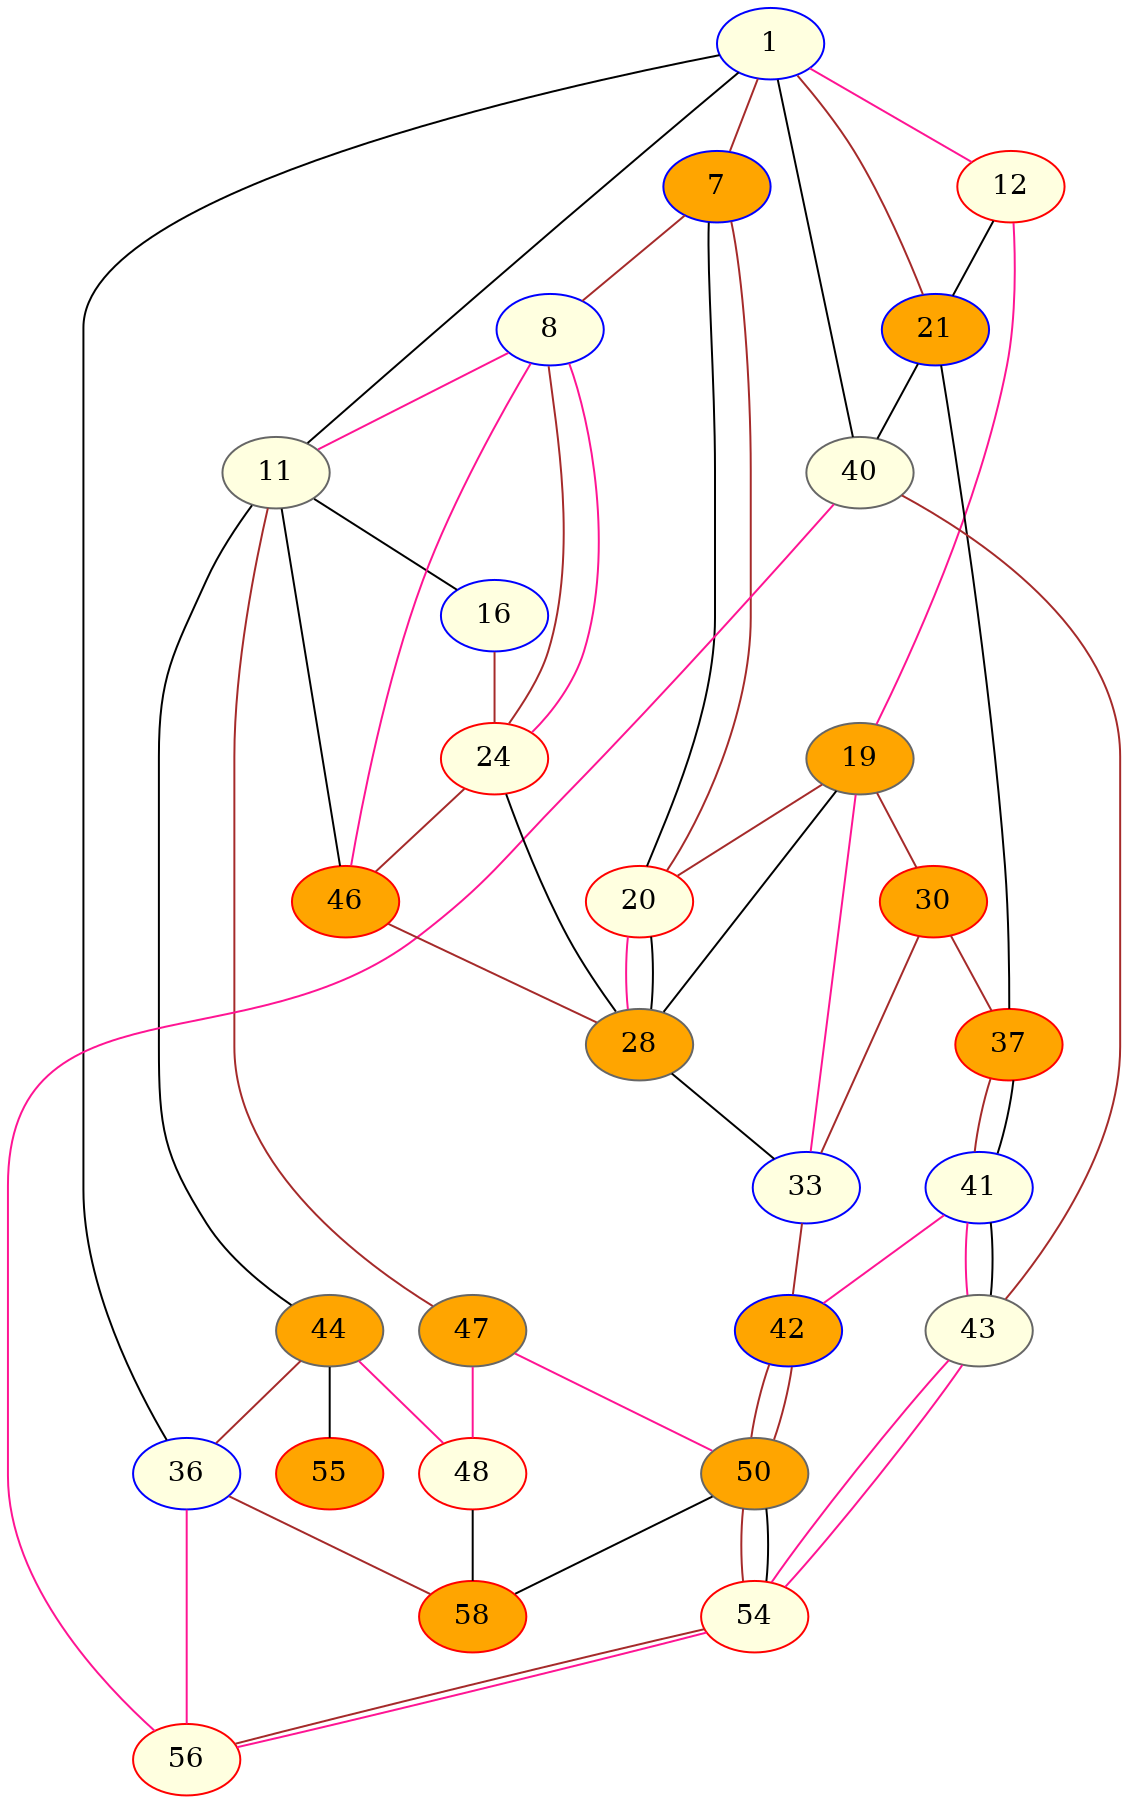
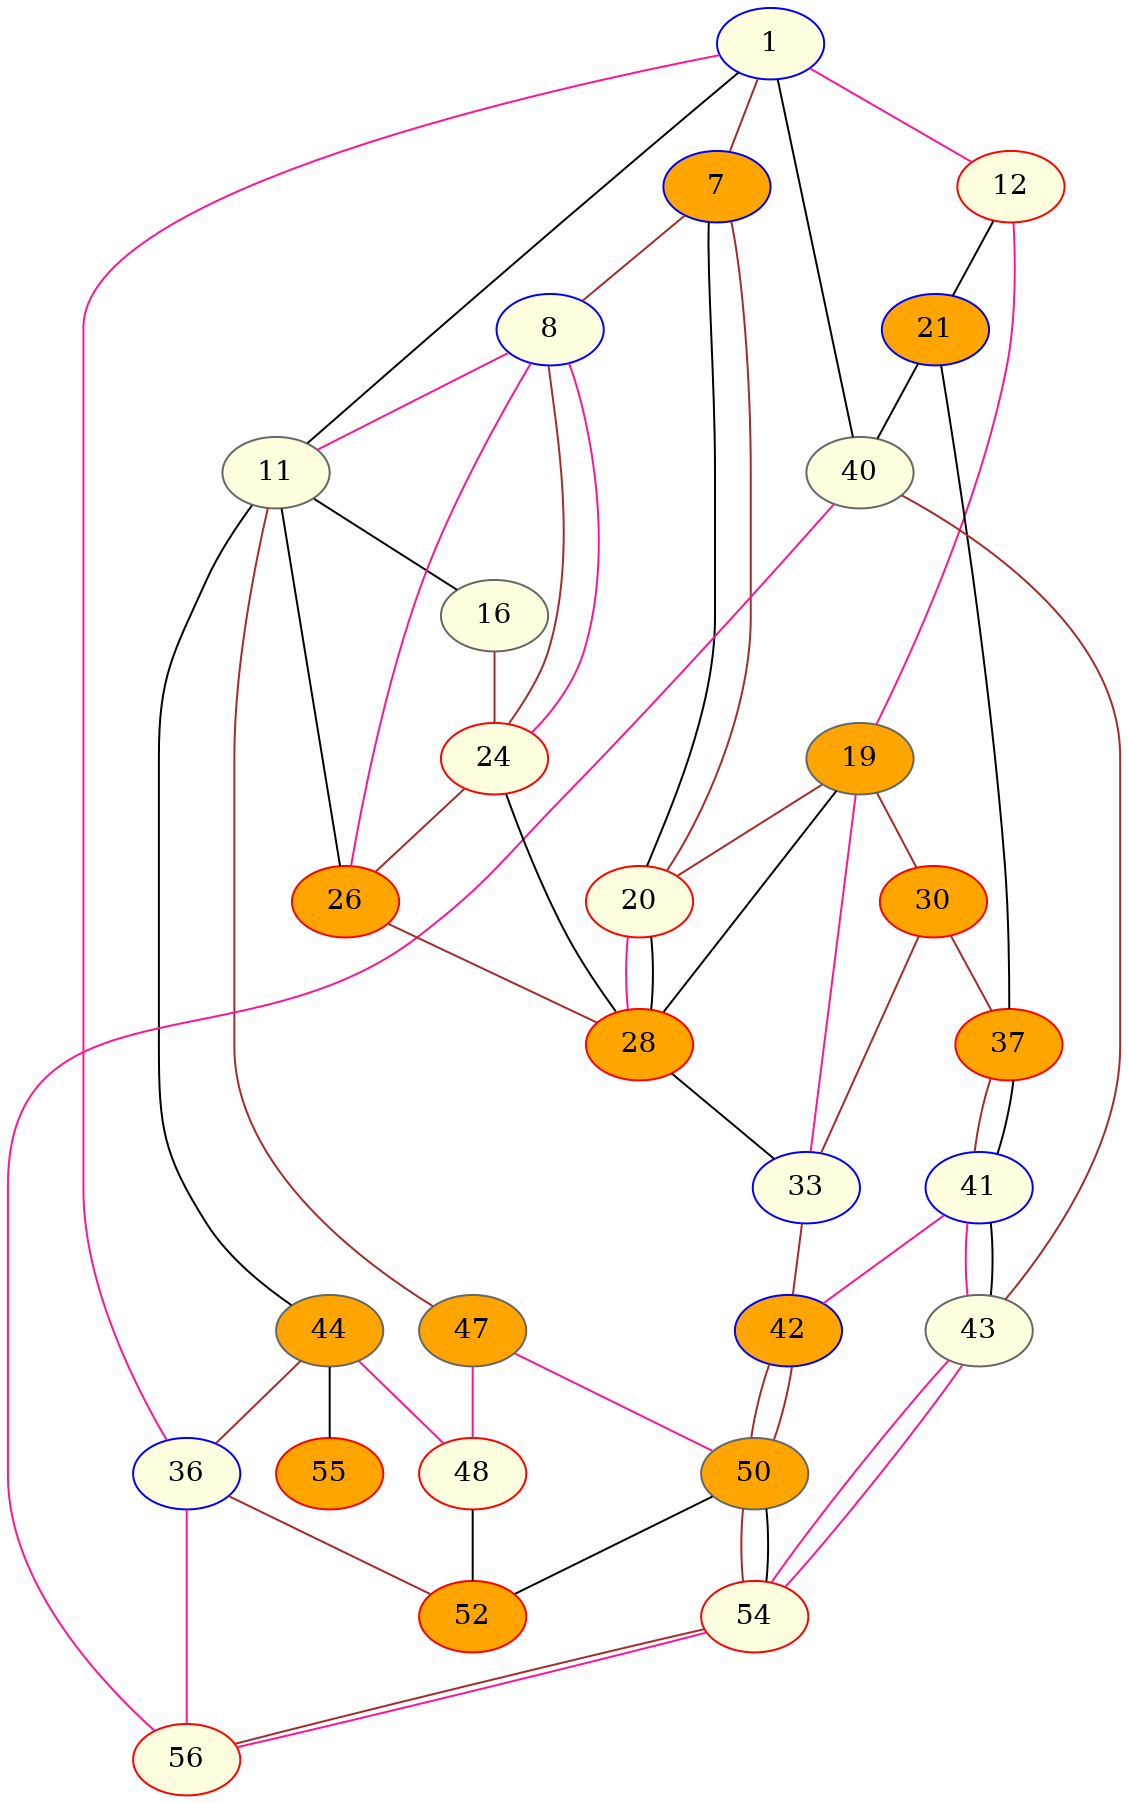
edge "1" -- "21": removed
edge "1" -- "36": color black -> deeppink
node "16": color blue -> gray40
node "46": label "46" -> "26"
node "28": color gray40 -> red
node "58": label "58" -> "52"
